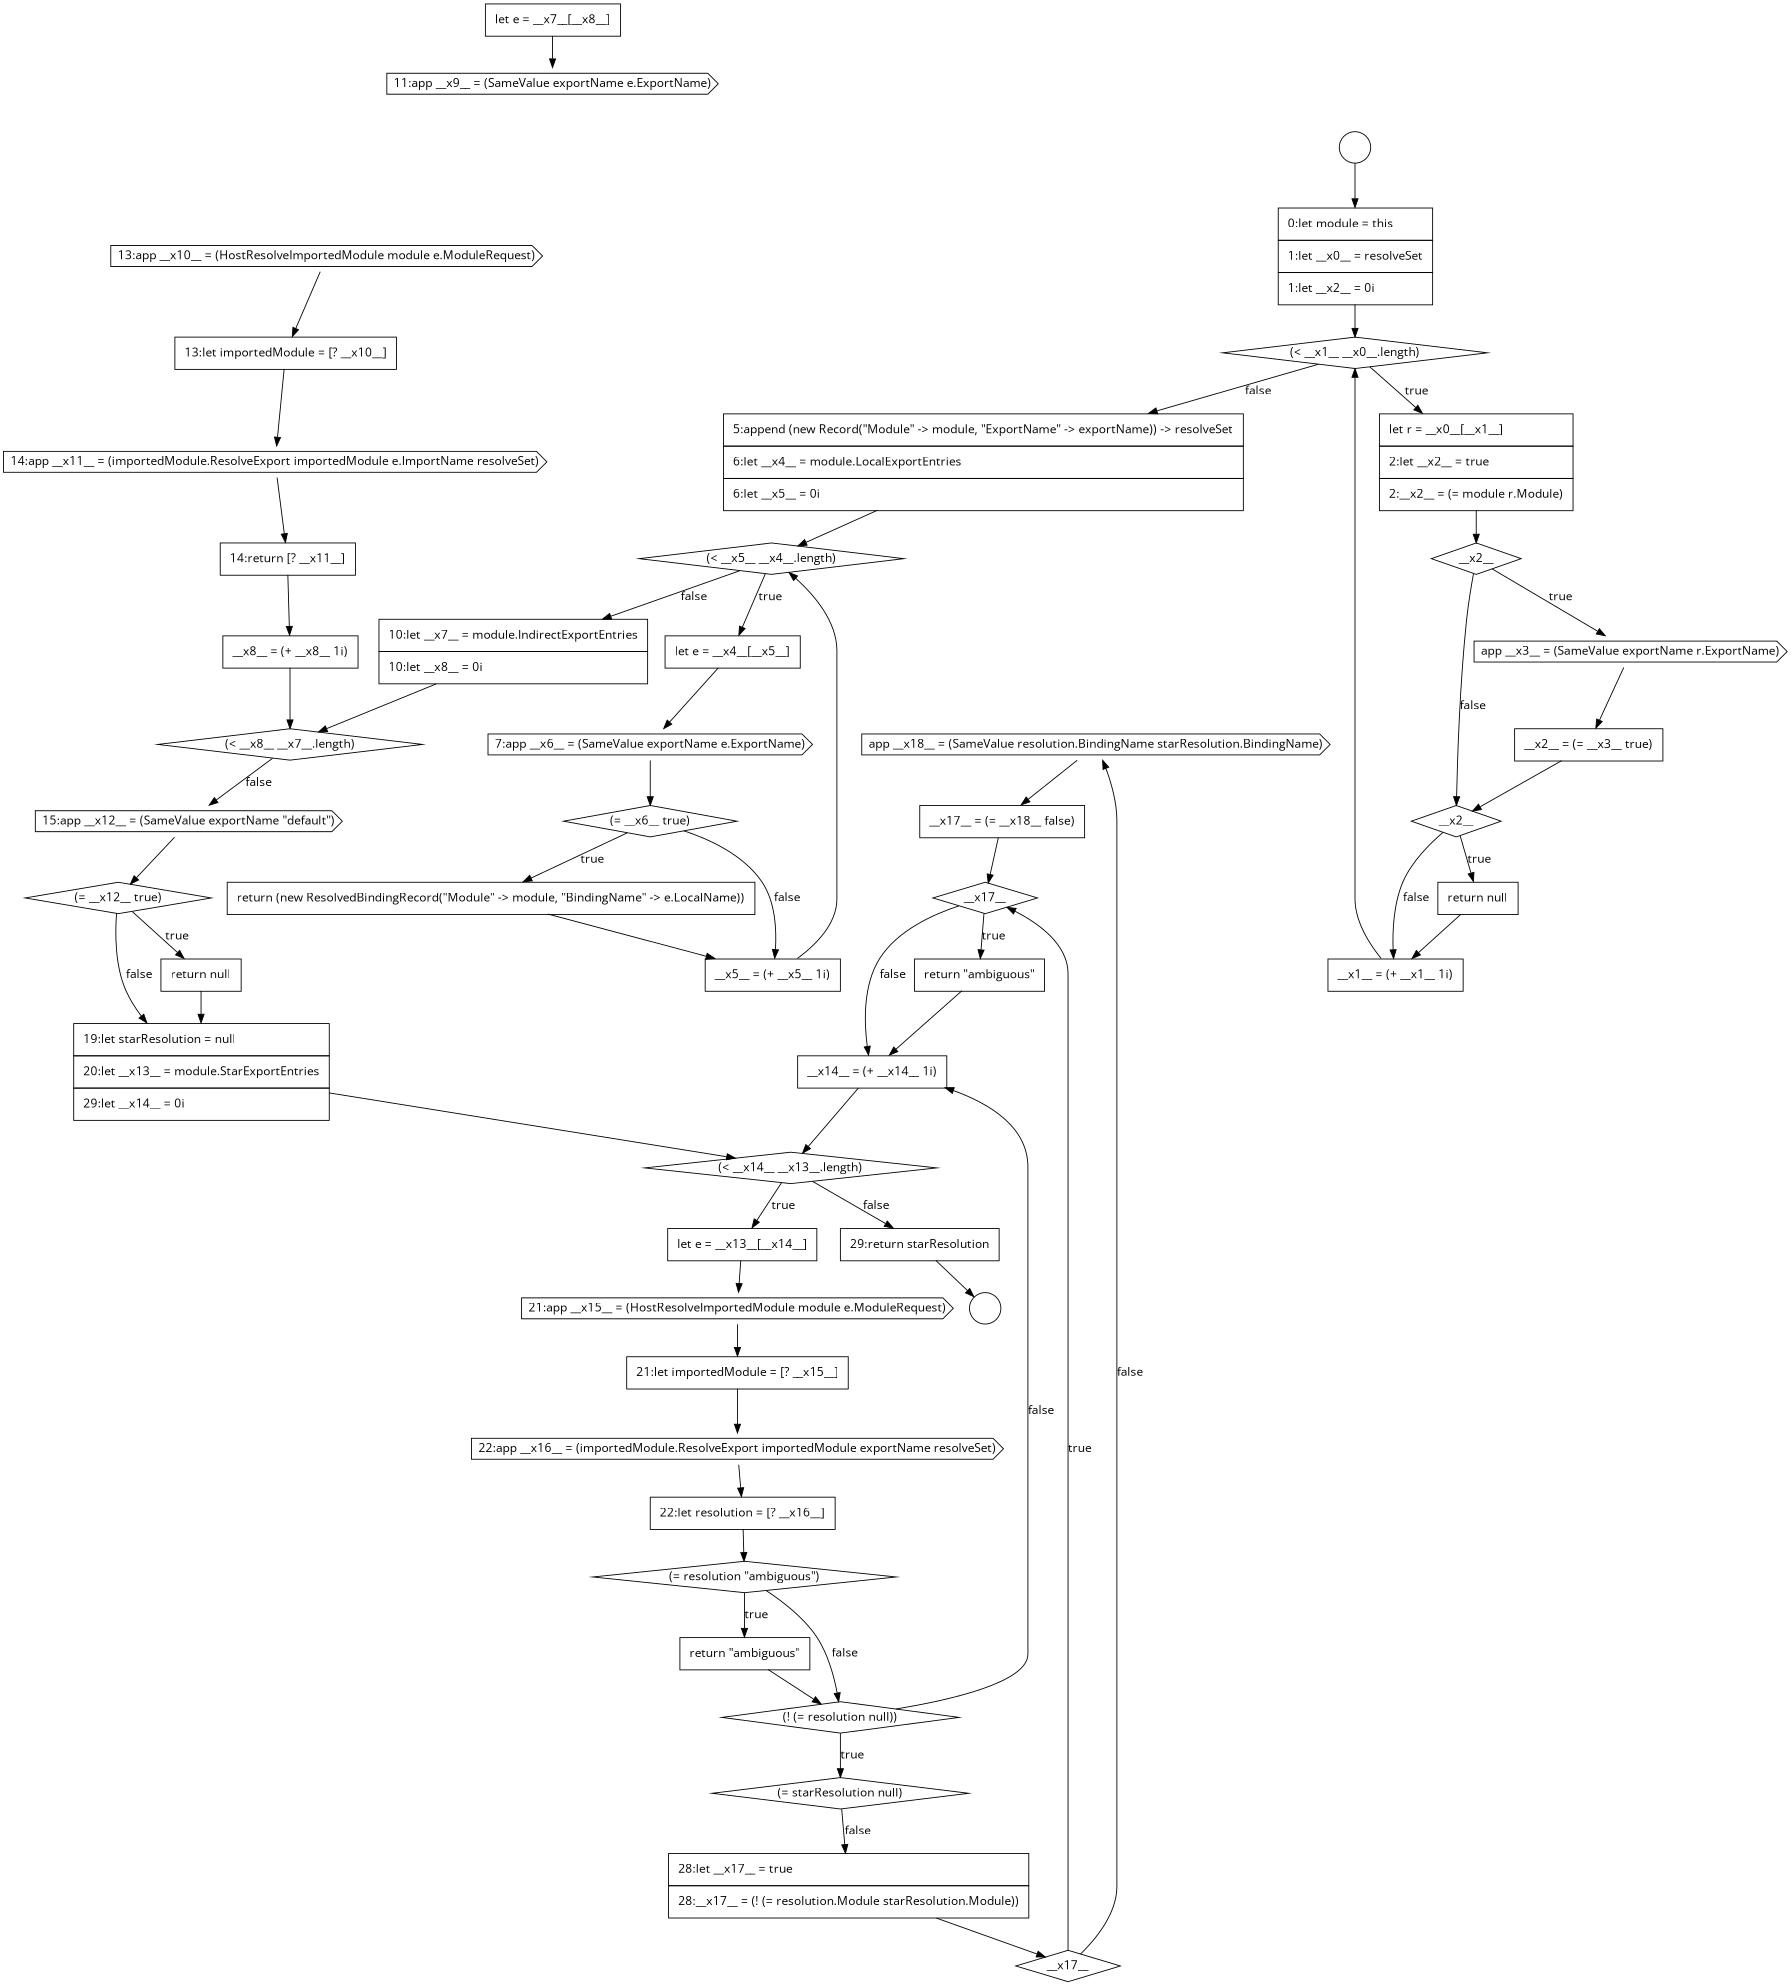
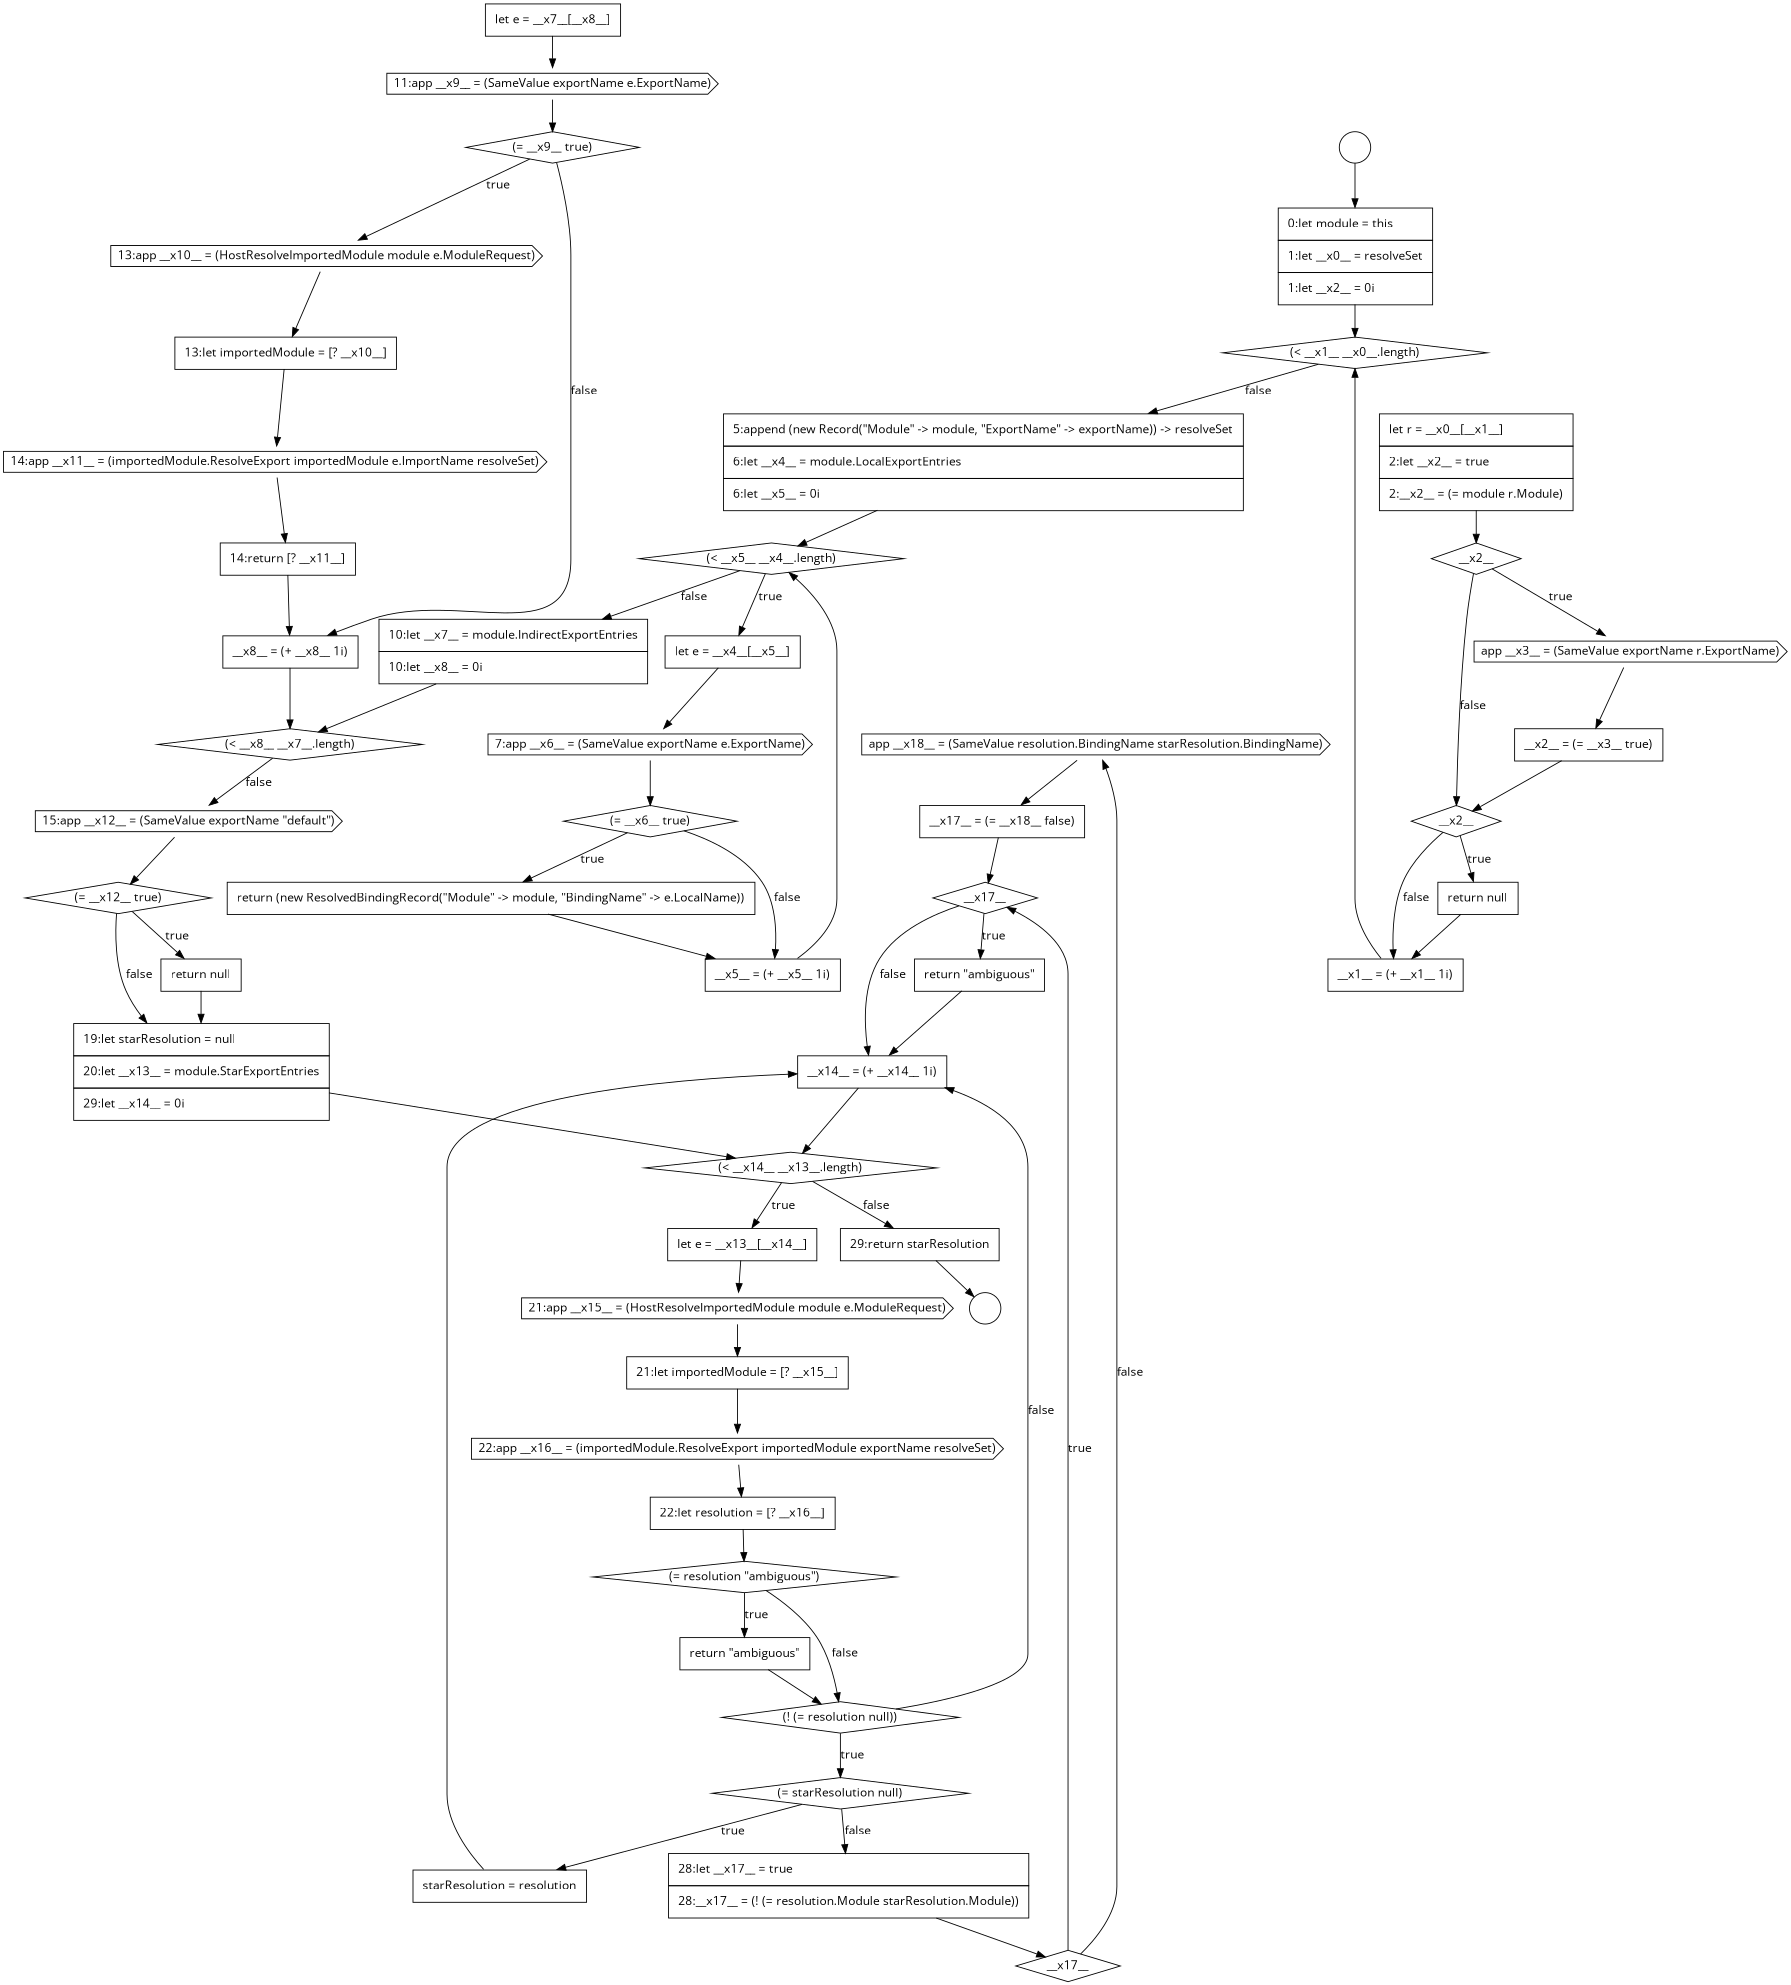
node "(= __x9__ true)": added
edge "(< __x1__ __x0__.length)" -> "let r = __x0__[__x1__]": removed, label "true"
node "starResolution = resolution": added
